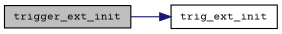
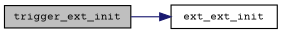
node "trig_ext_init": label "trig_ext_init" -> "ext_ext_init"
